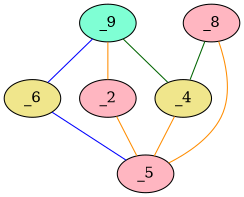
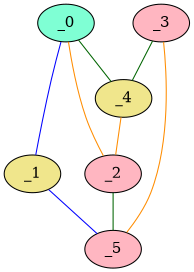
node "_9": label "_9" -> "_0"
node "_8": label "_8" -> "_3"
node "_6": label "_6" -> "_1"
edge "_2" -- "_5": color darkorange -> darkgreen
edge "_4" -- "_5": now "_4" -- "_2"
